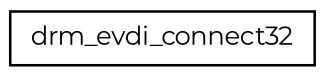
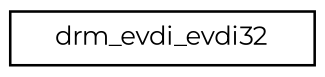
node "drm_evdi_connect32": label "drm_evdi_connect32" -> "drm_evdi_evdi32"
